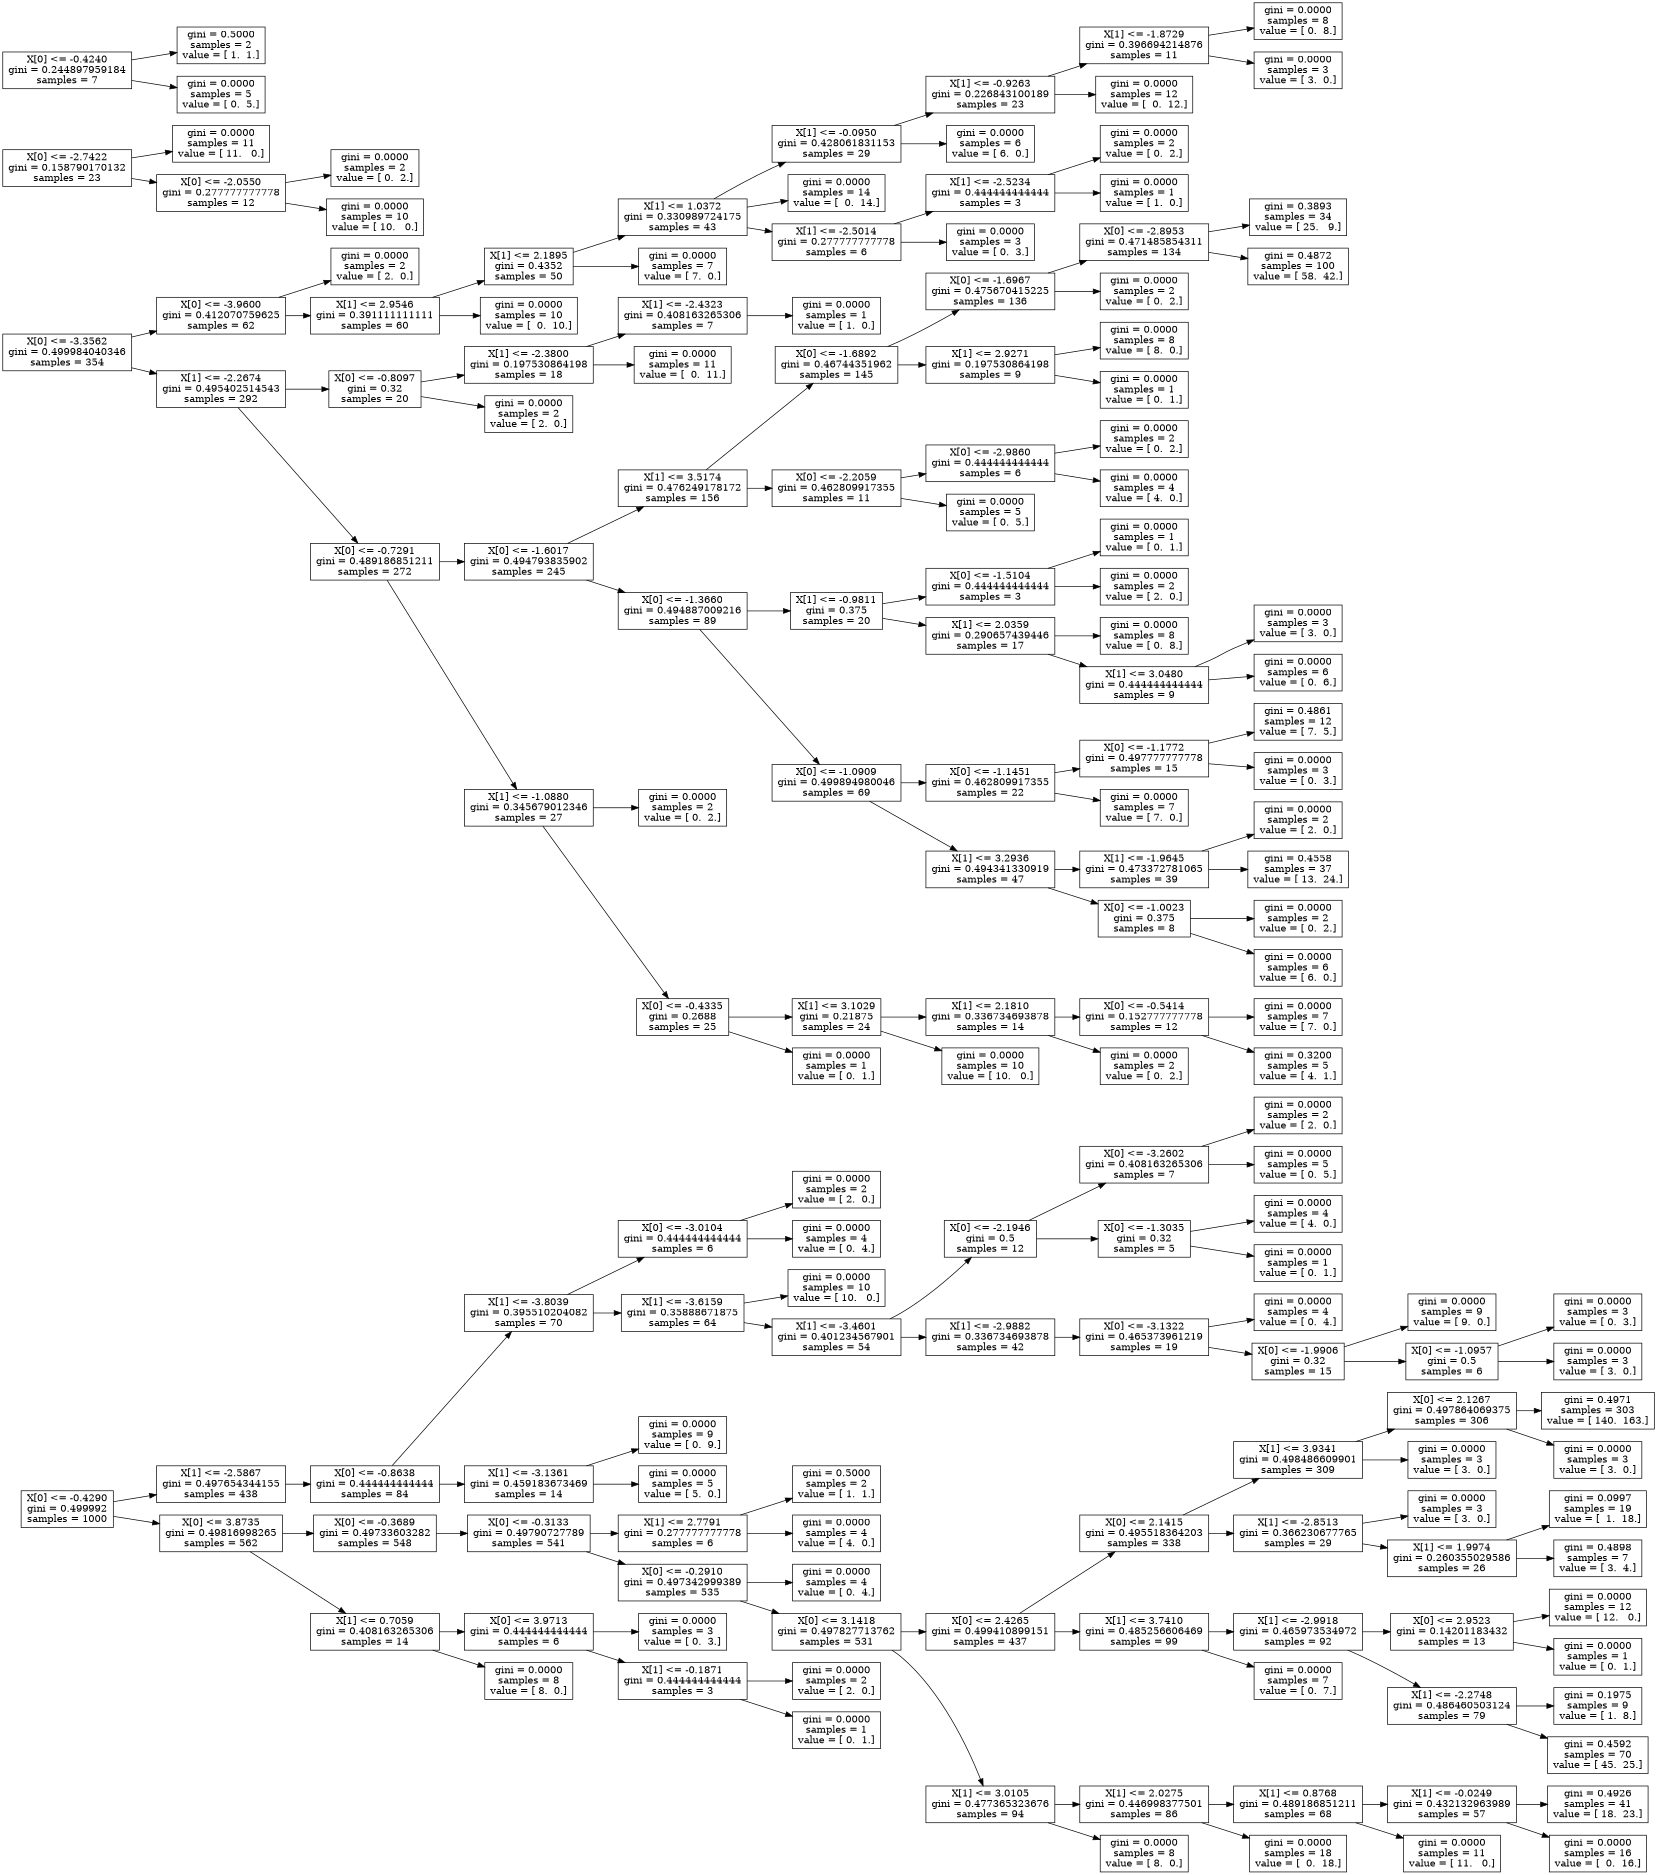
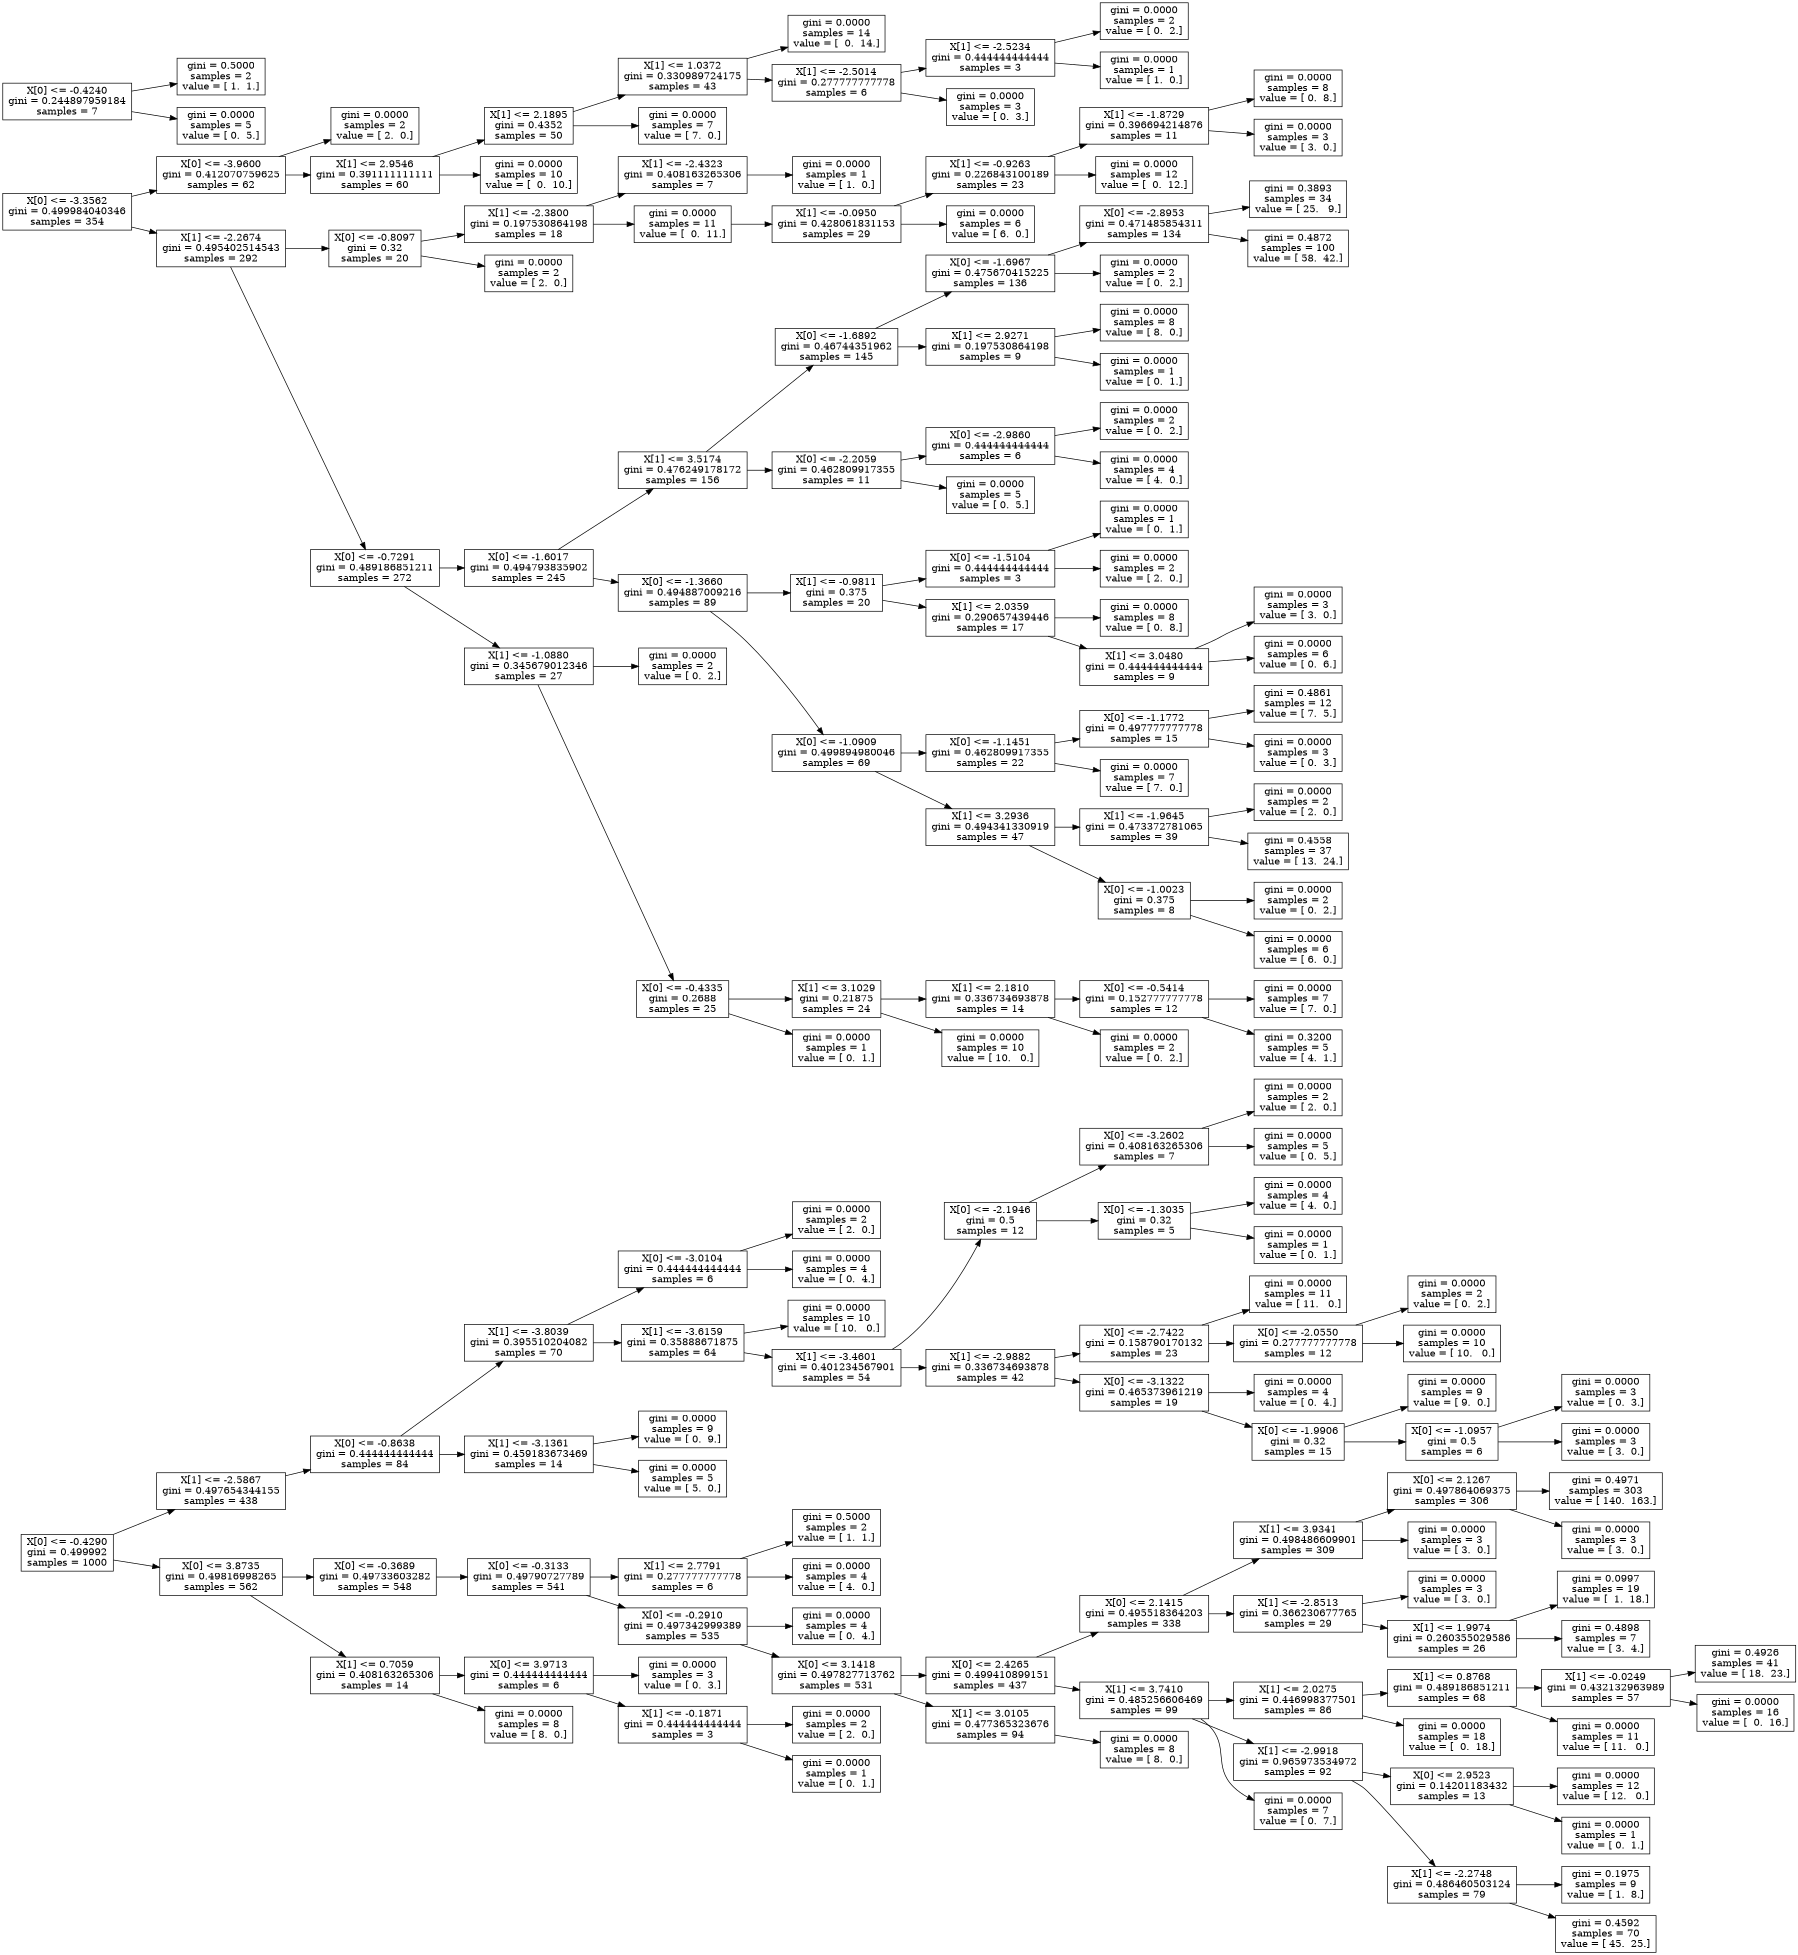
edge "X[1] <= 1.0372 gini = 0.330989724175 samples = 43" -> "X[1] <= -0.0950 gini = 0.428061831153 samples = 29": now "gini = 0.0000 samples = 11 value = [  0.  11.]" -> "X[1] <= -0.0950 gini = 0.428061831153 samples = 29"
edge "X[1] <= -2.9882 gini = 0.336734693878 samples = 42" -> "X[0] <= -2.7422 gini = 0.158790170132 samples = 23": added
node "X[1] <= -2.9918 gini = 0.465973534972 samples = 92": label "X[1] <= -2.9918 gini = 0.465973534972 samples = 92" -> "X[1] <= -2.9918 gini = 0.965973534972 samples = 92"
edge "X[1] <= 3.0105 gini = 0.477365323676 samples = 94" -> "X[1] <= 2.0275 gini = 0.446998377501 samples = 86": now "X[1] <= 3.7410 gini = 0.485256606469 samples = 99" -> "X[1] <= 2.0275 gini = 0.446998377501 samples = 86"
